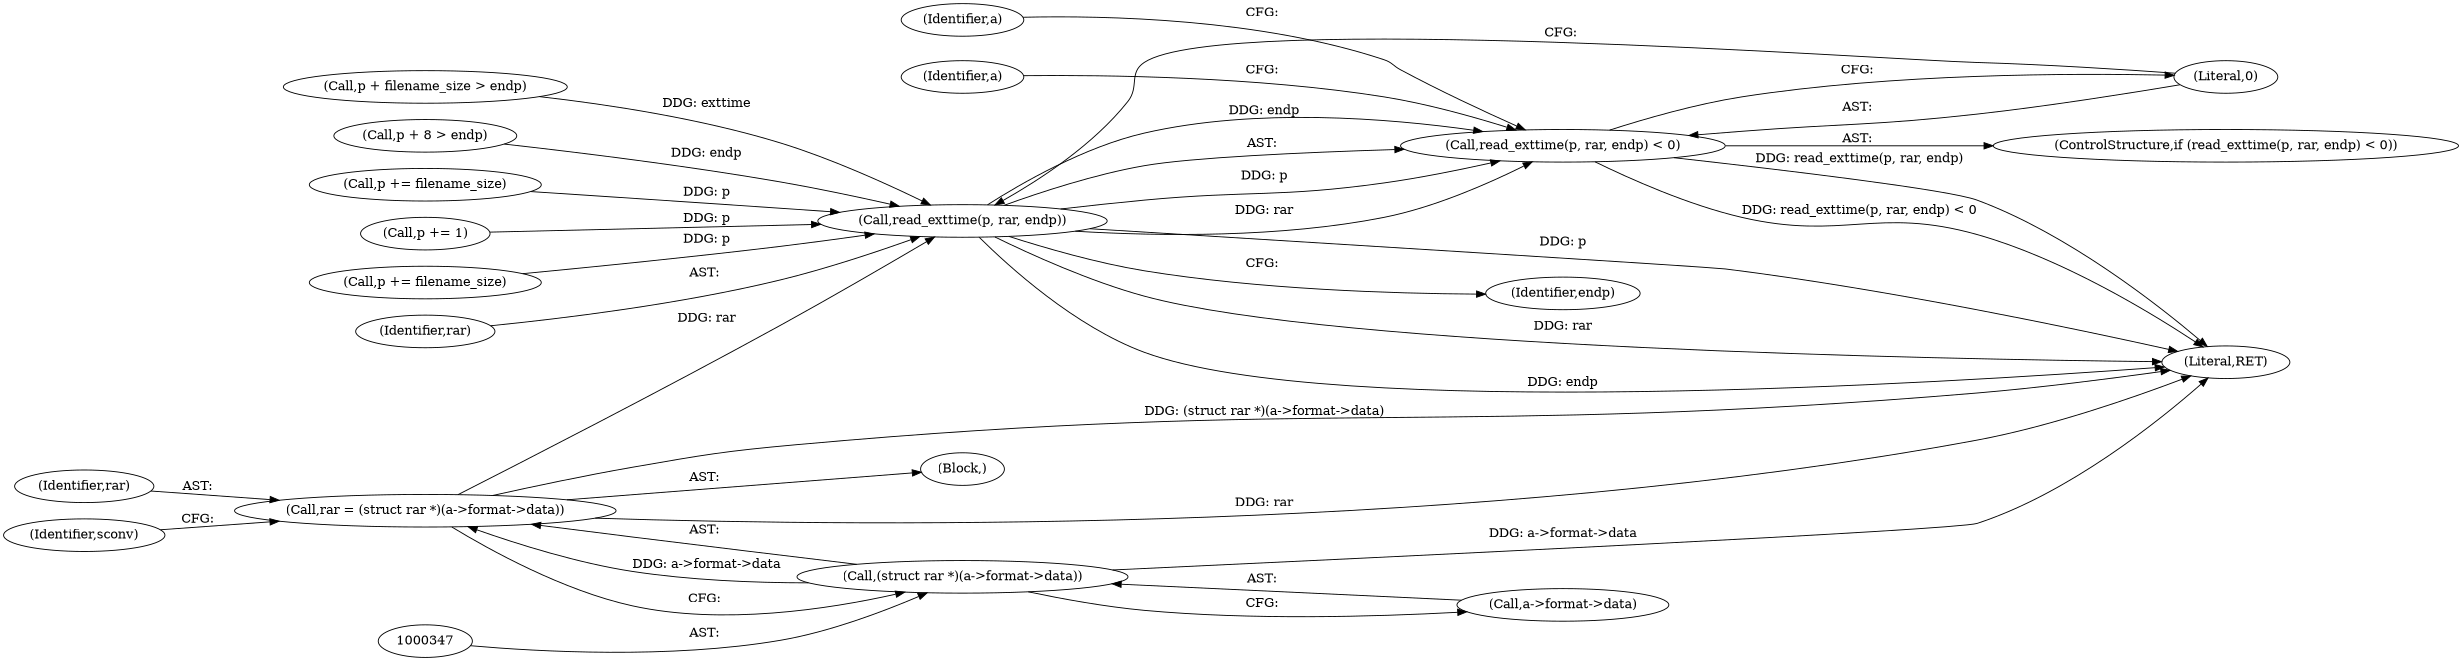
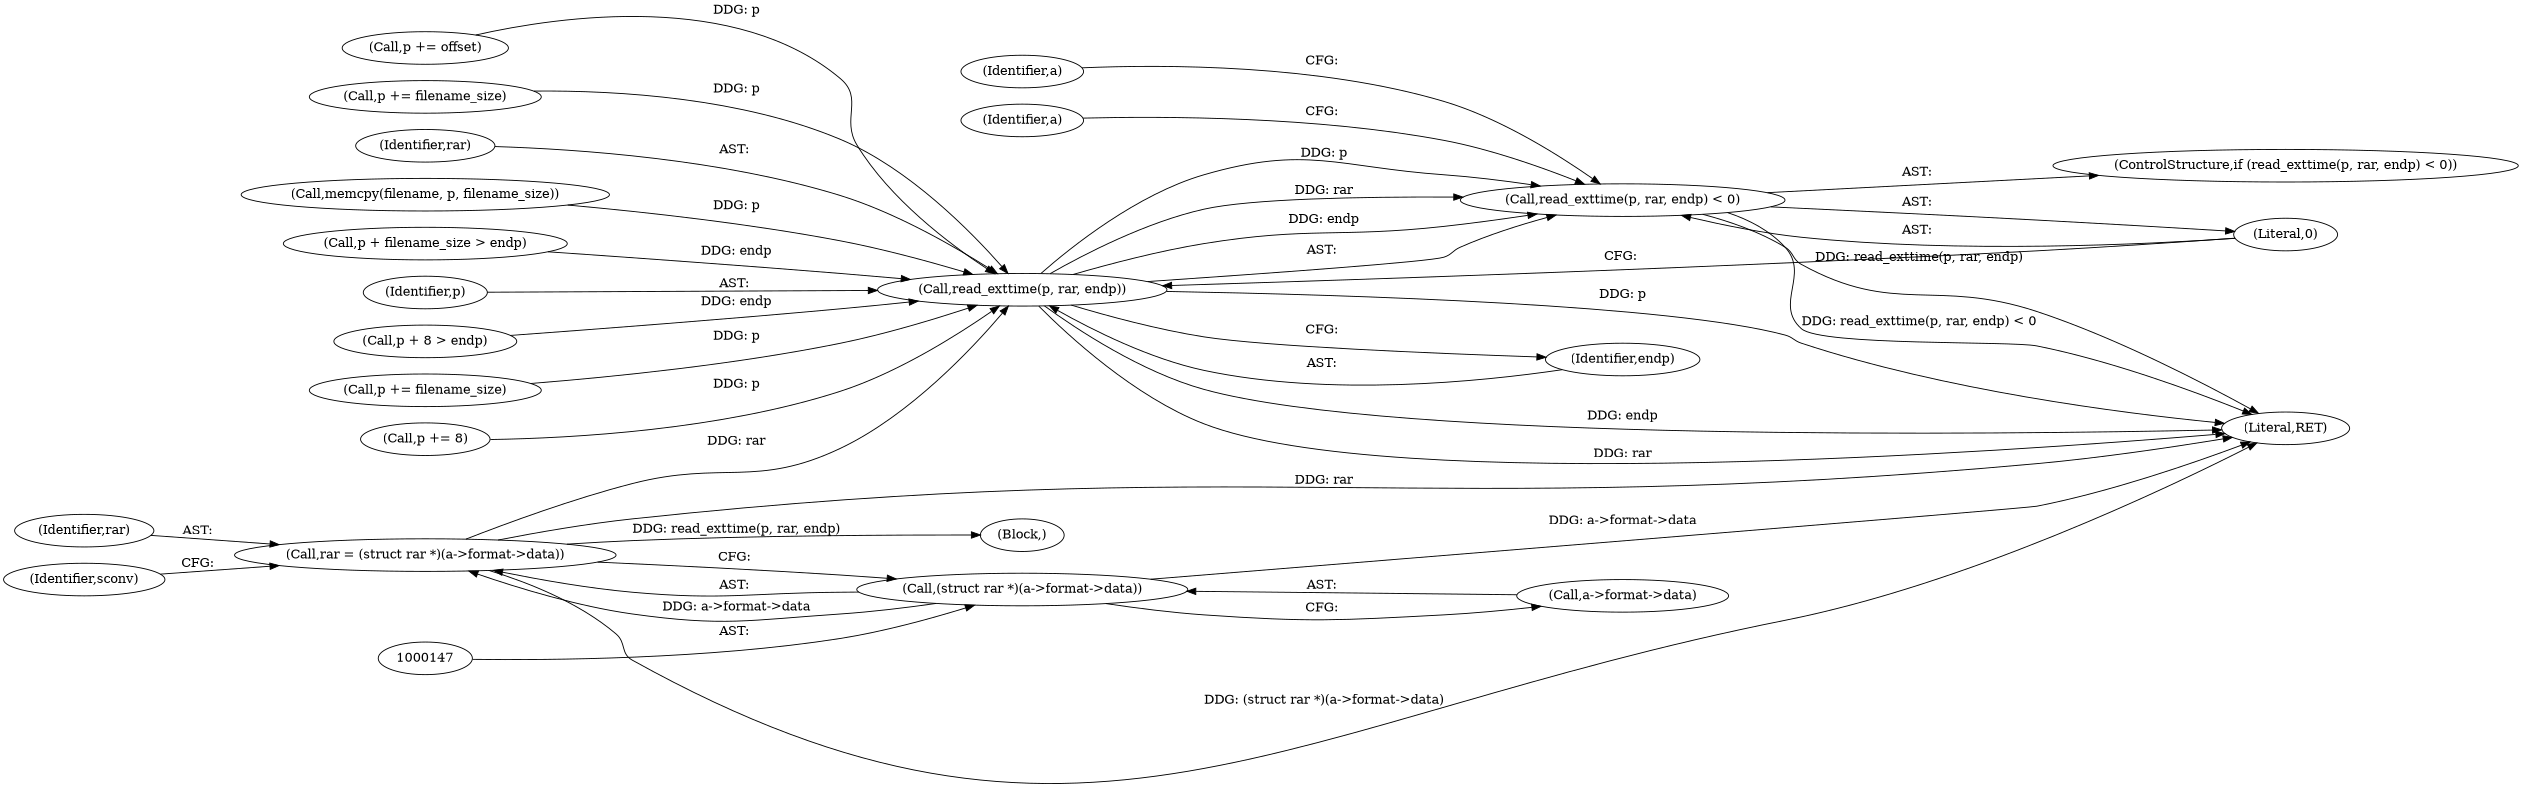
node "(Call,p += offset)": added
edge "(Call,read_exttime(p, rar, endp) < 0)" -> "(Literal,0)": label "CFG: " -> "AST: "
edge "(Call,p + filename_size > endp)" -> "(Call,read_exttime(p, rar, endp))": label "DDG: exttime" -> "DDG: endp"
node "(Call,memcpy(filename, p, filename_size))": added
node "(Call,p += 1)": label "(Call,p += 1)" -> "(Call,p += 8)"
node "(Identifier,p)": added
edge "(Identifier,endp)" -> "(Call,read_exttime(p, rar, endp))": added, label "AST:"
edge "(Call,rar = (struct rar *)(a->format->data))" -> "(Block,)": label "AST: " -> "DDG: read_exttime(p, rar, endp)"
node "1000347": label "1000347" -> "1000147"
